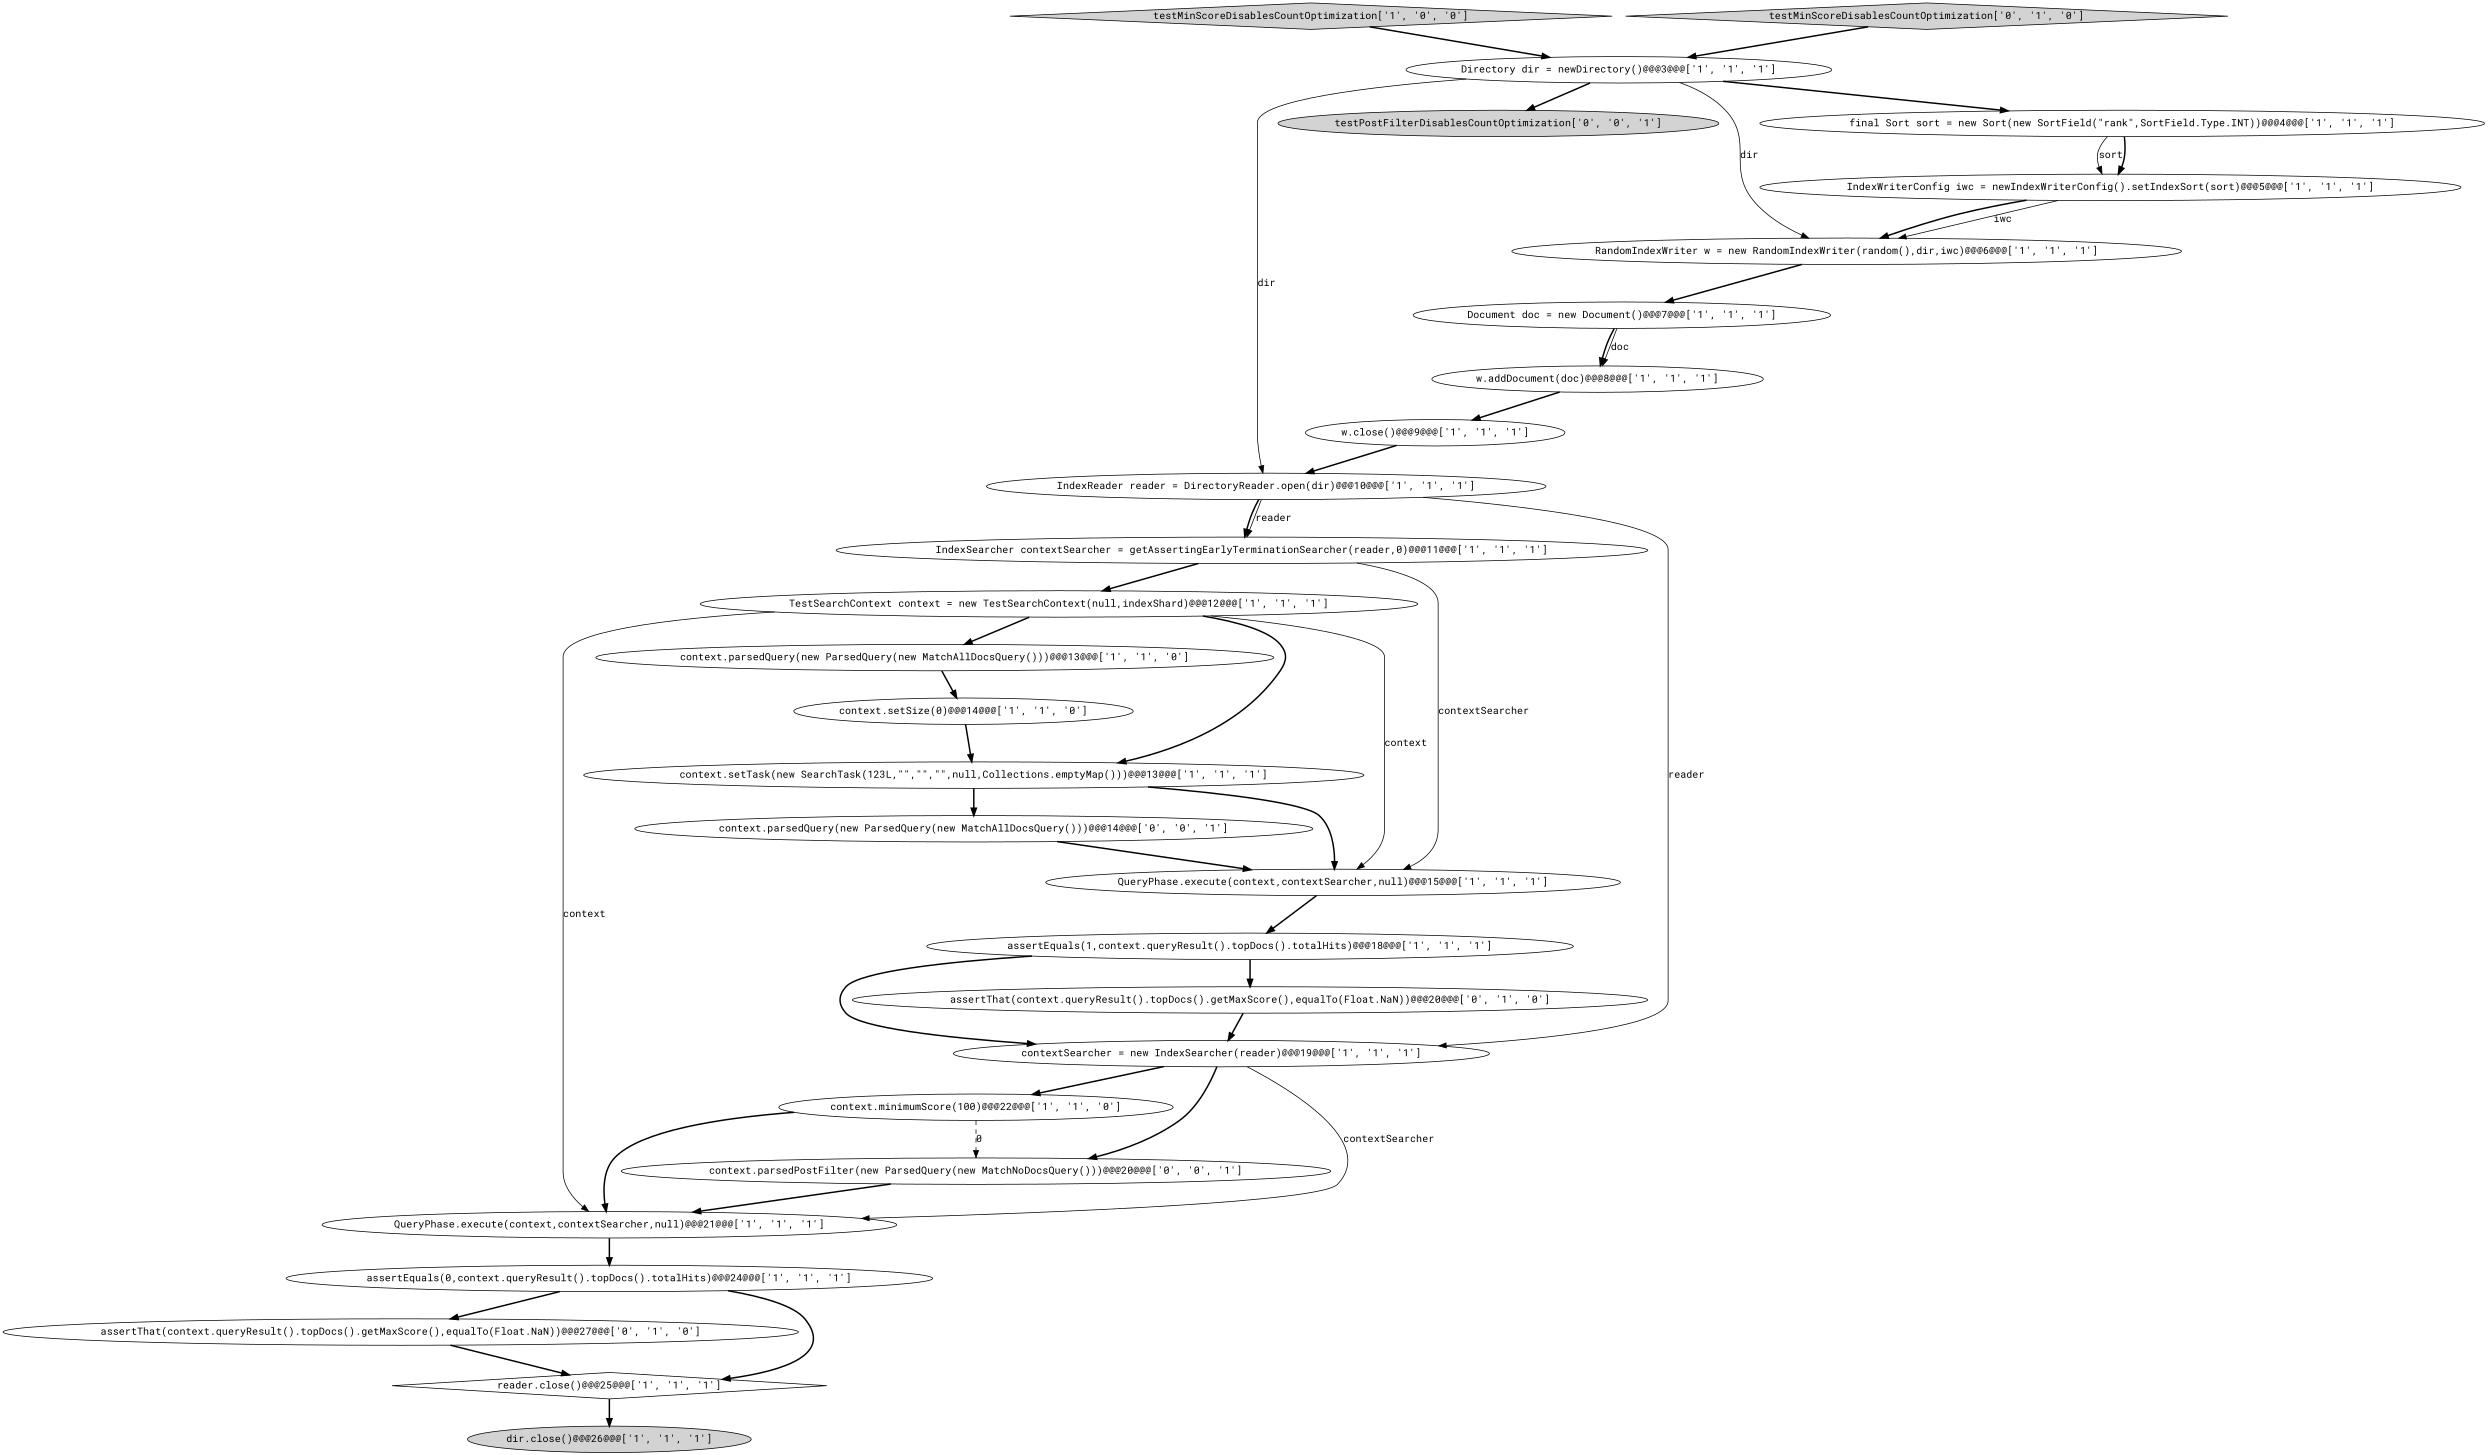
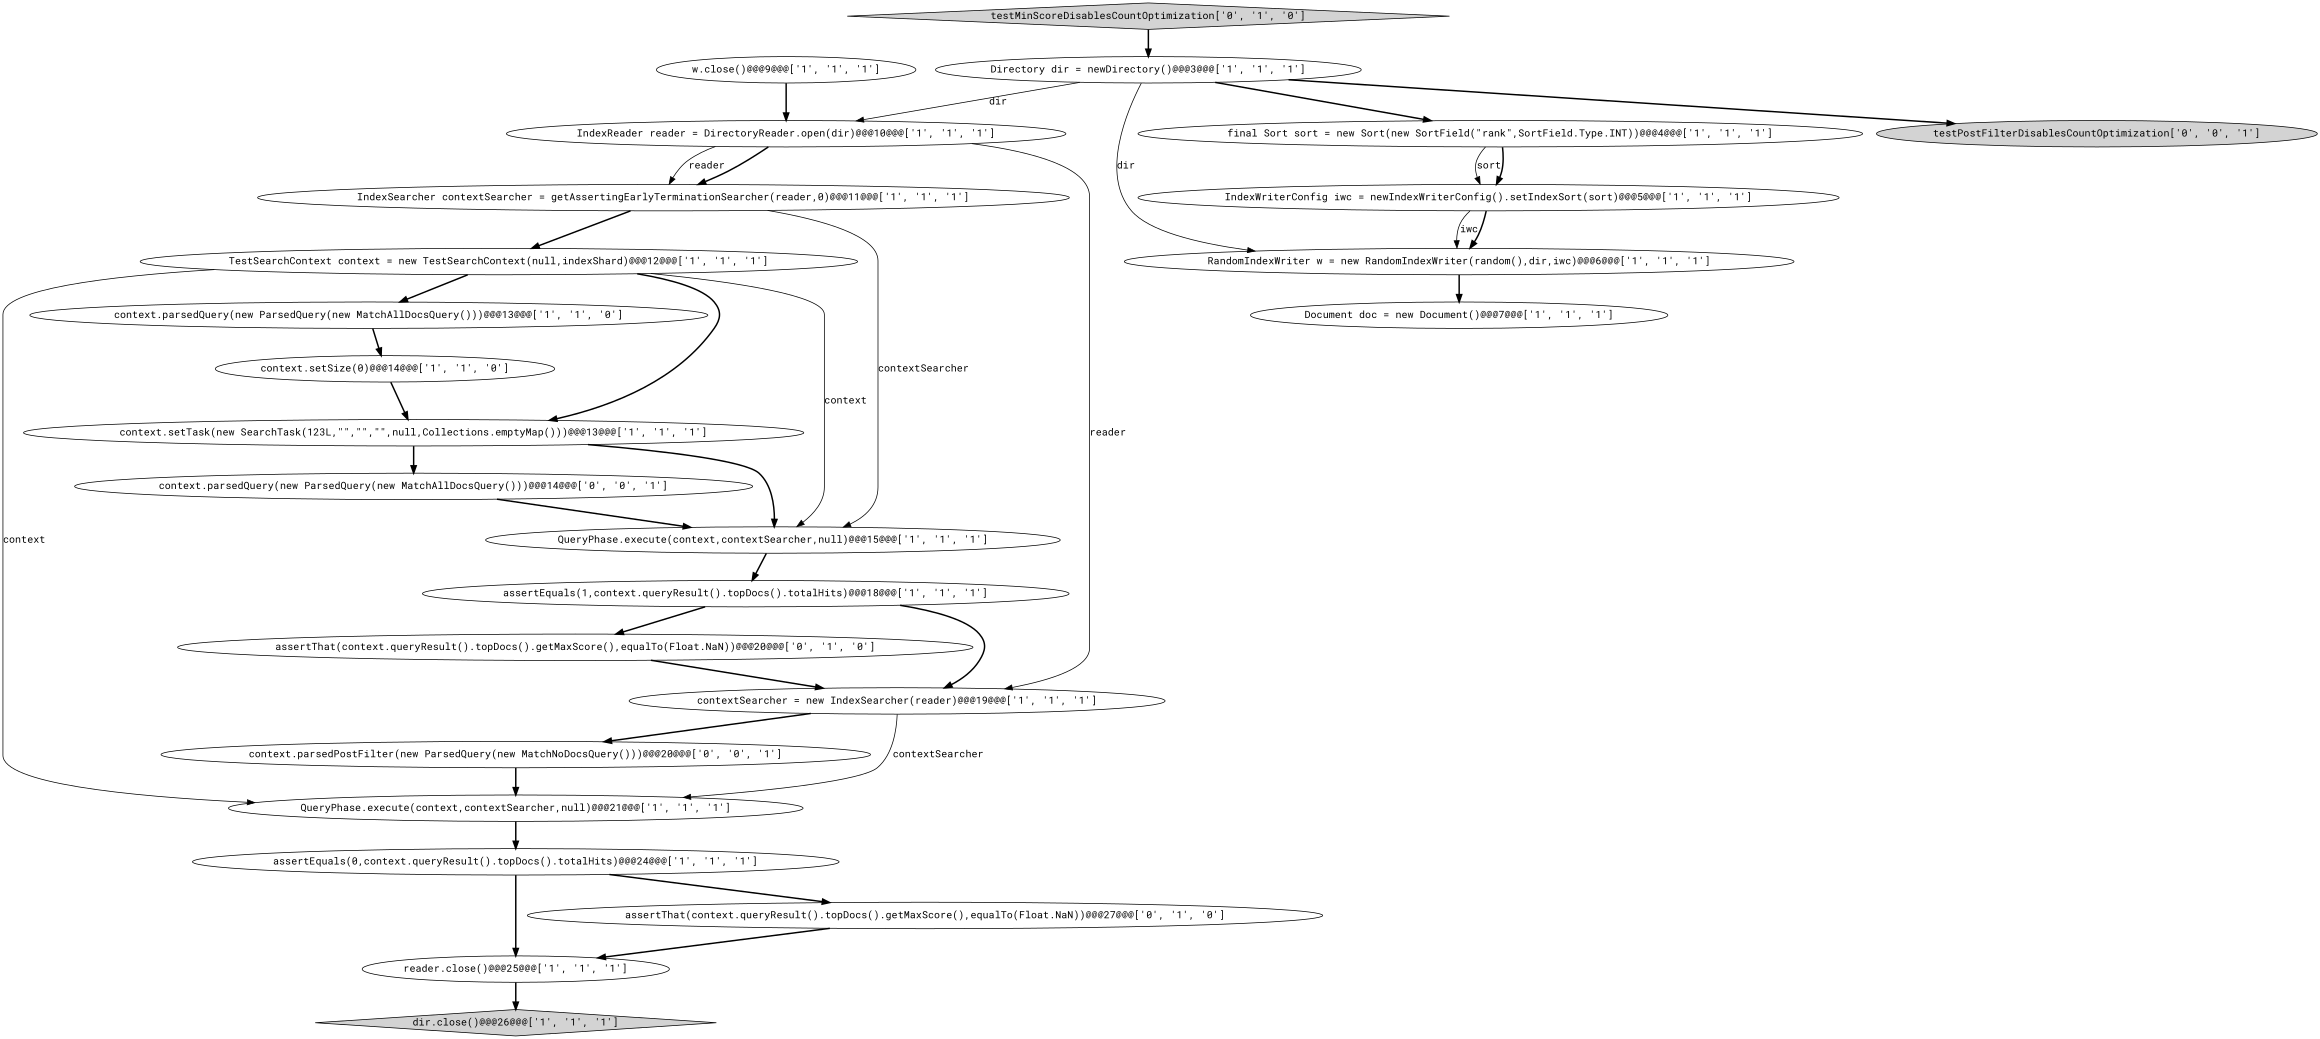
node "testMinScoreDisablesCountOptimization['1', '0', '0']": removed
node "w.addDocument(doc)@@@8@@@['1', '1', '1']": removed
node "context.minimumScore(100)@@@22@@@['1', '1', '0']": removed
node "reader.close()@@@25@@@['1', '1', '1']": shape diamond -> ellipse
node "dir.close()@@@26@@@['1', '1', '1']": shape ellipse -> diamond
